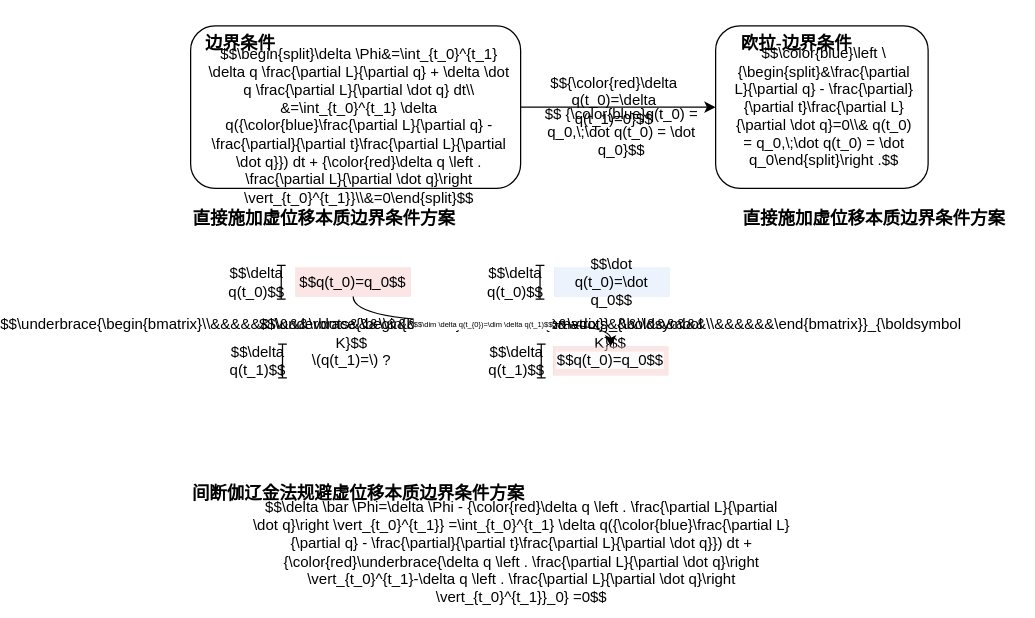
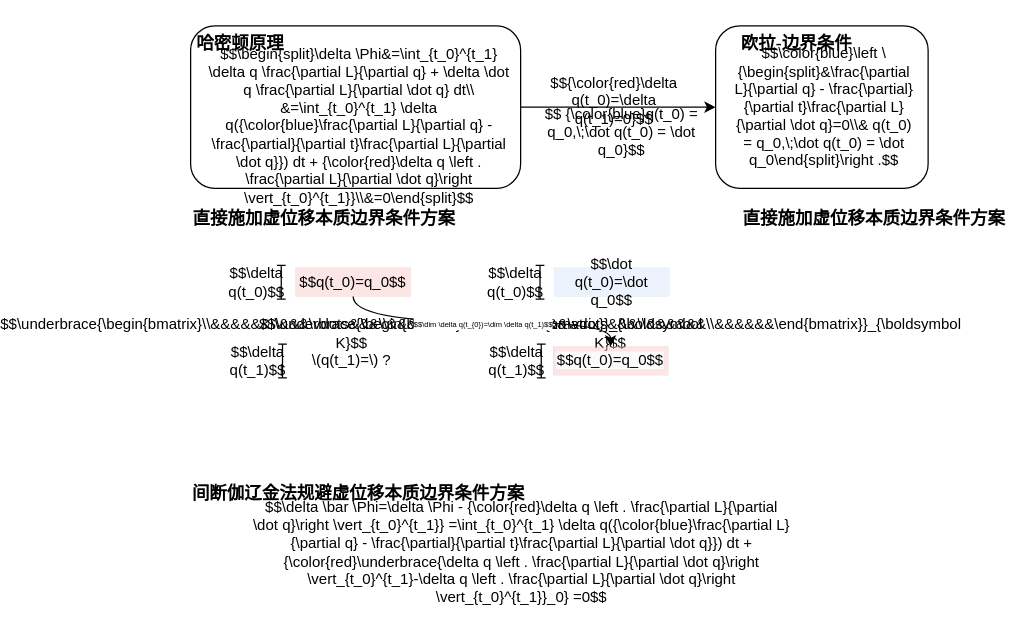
node "边界条件": label "边界条件" -> "哈密顿原理"
